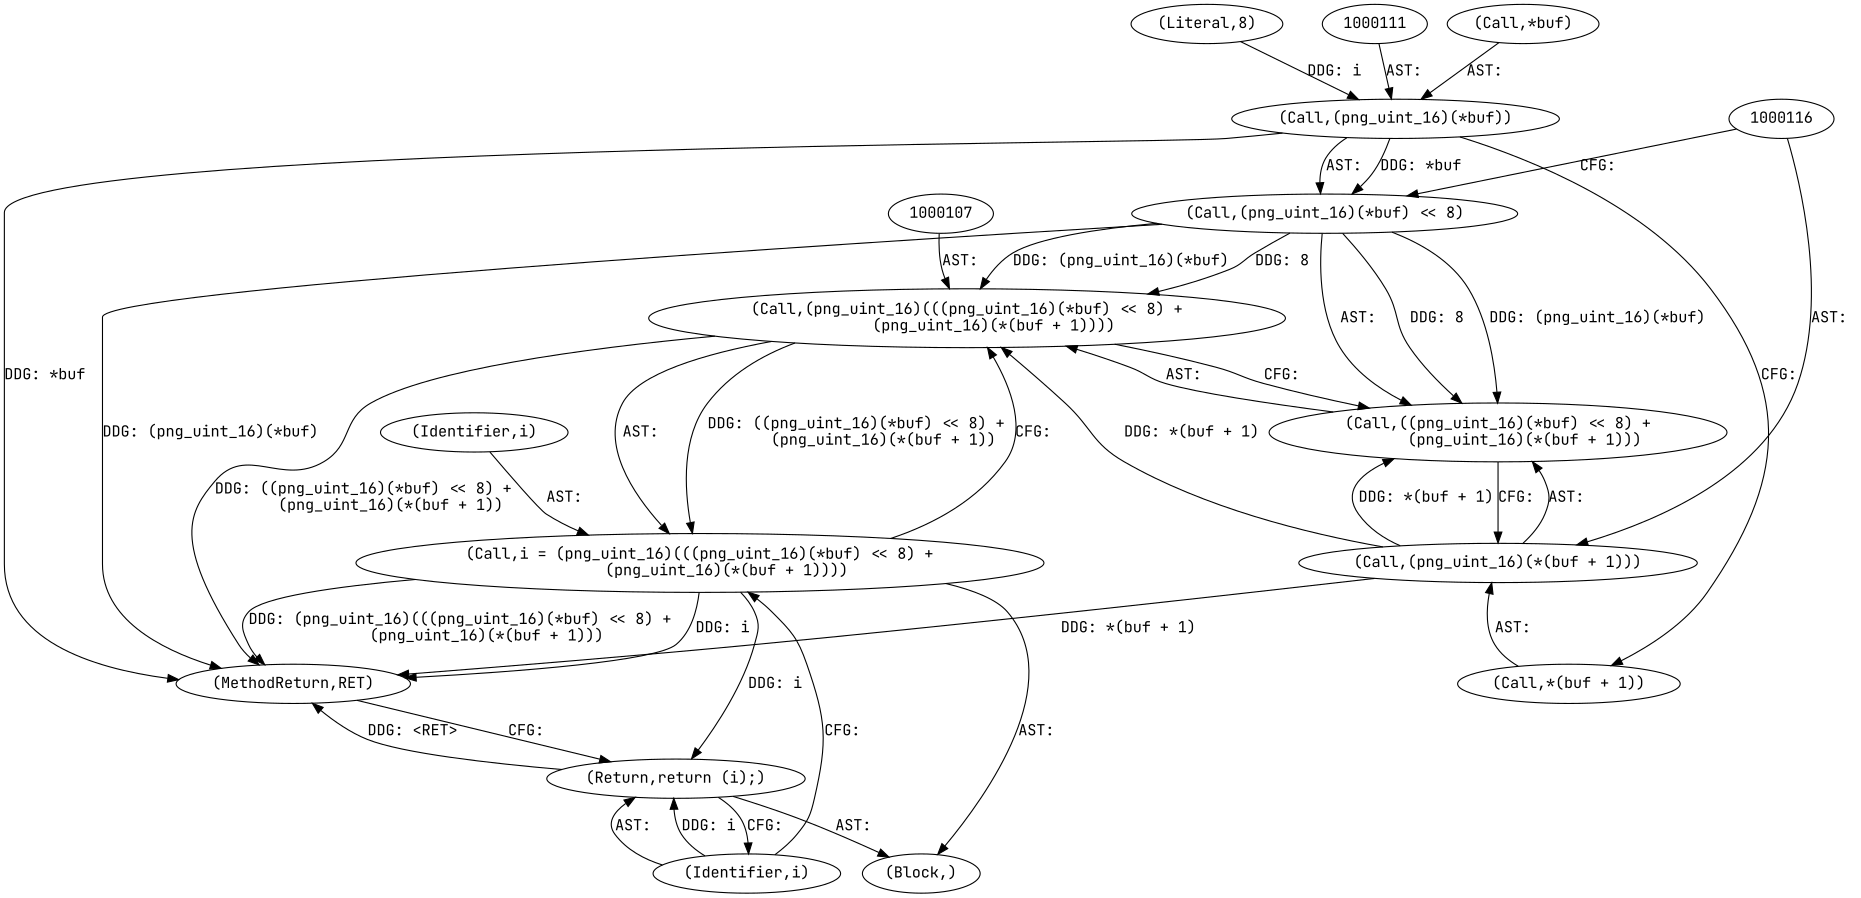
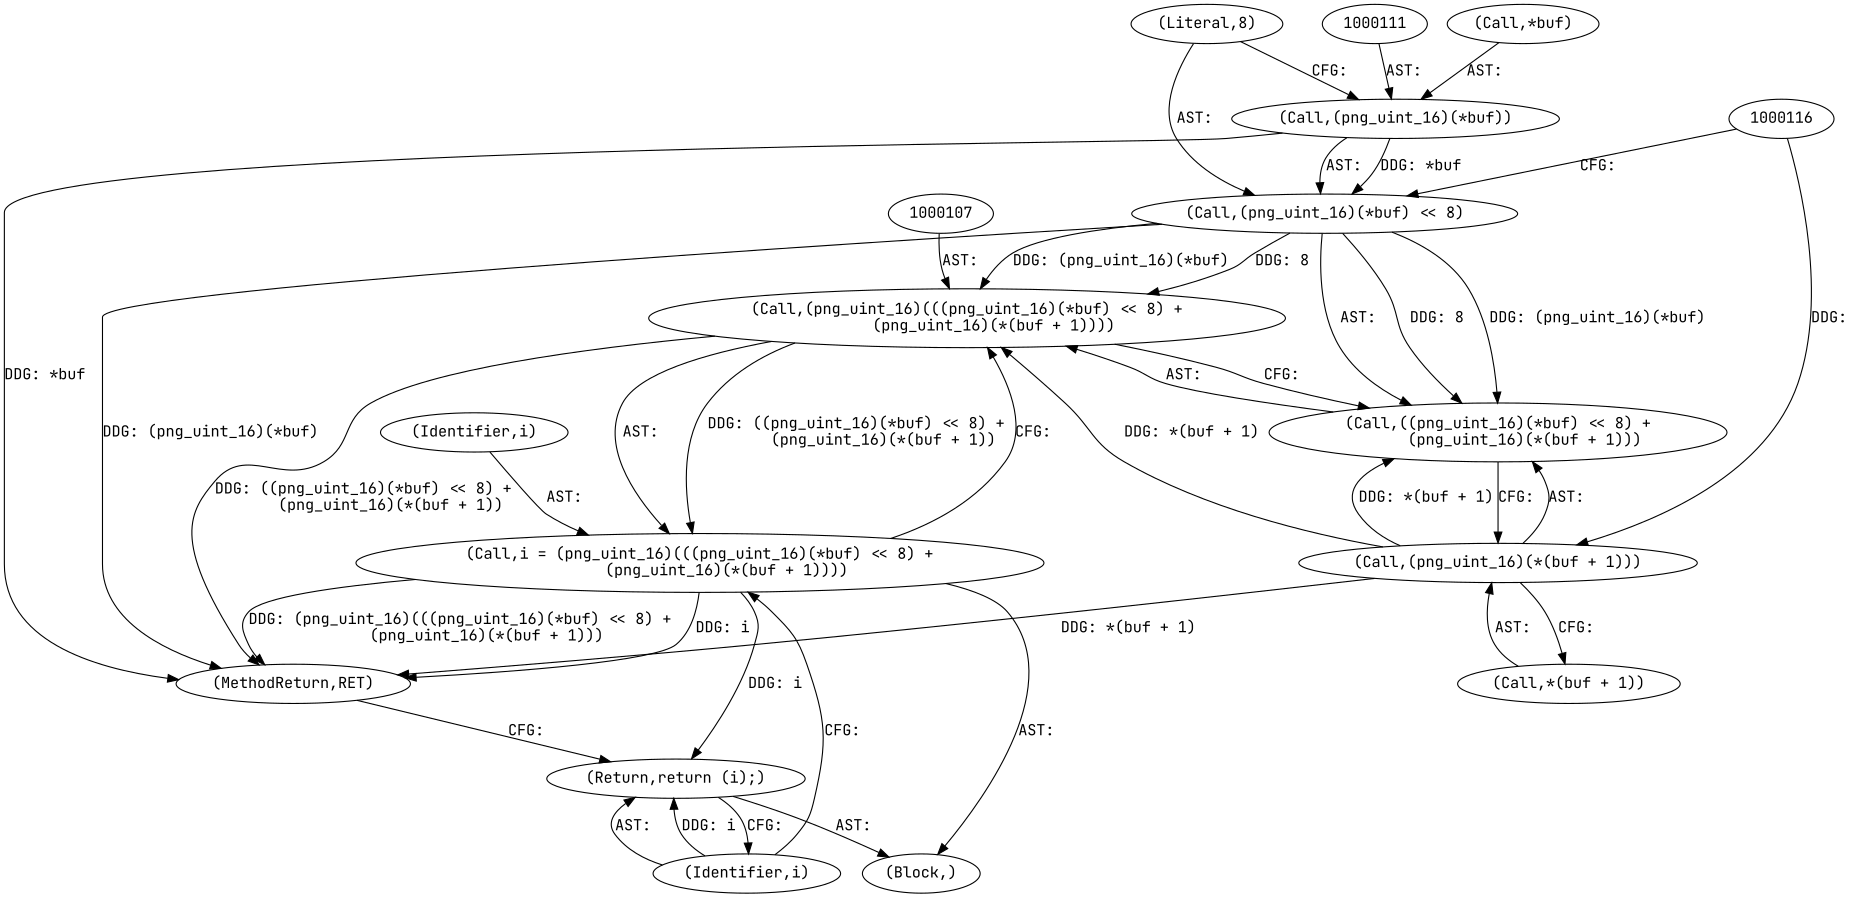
edge "(Literal,8)" -> "(Call,(png_uint_16)(*buf))": label "DDG: i" -> "CFG: "
edge "(Literal,8)" -> "(Call,(png_uint_16)(*buf) << 8)": added, label "AST:"
edge "1000116" -> "(Call,(png_uint_16)(*(buf + 1)))": label "AST: " -> "DDG: "
edge "(Call,(png_uint_16)(*buf))" -> "(Call,*(buf + 1))": now "(Call,(png_uint_16)(*(buf + 1)))" -> "(Call,*(buf + 1))"
edge "(Return,return (i);)" -> "(MethodReturn,RET)": removed, label "DDG: <RET>"
